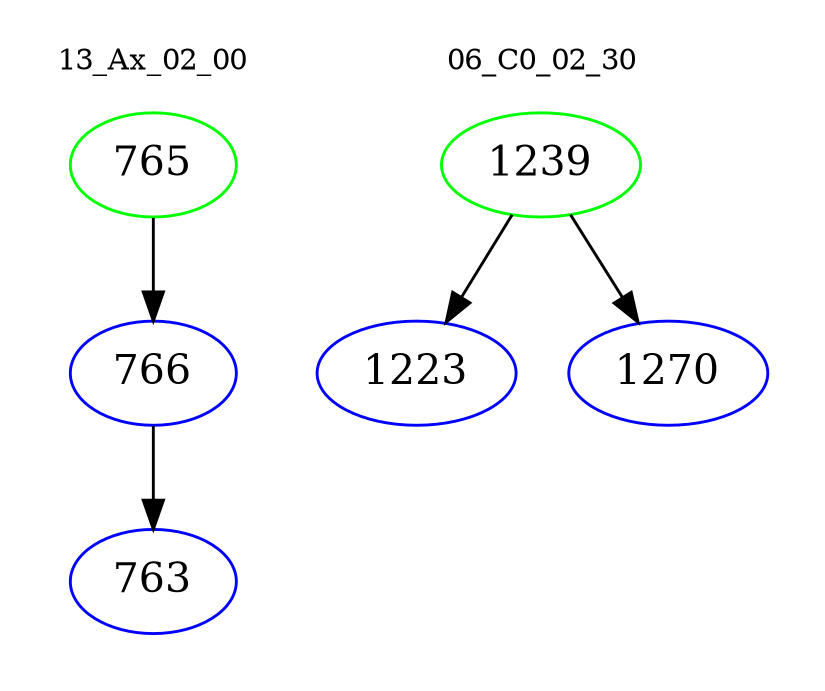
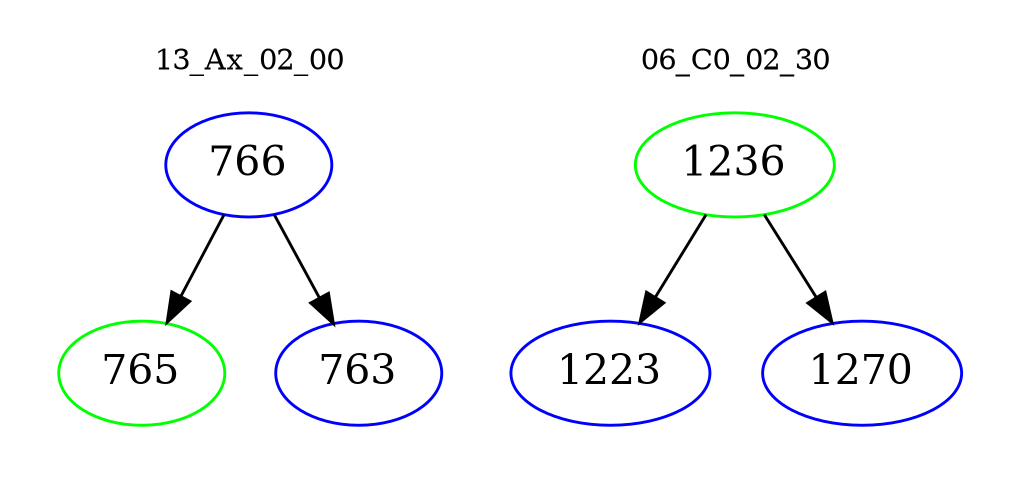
node "1239": label "1239" -> "1236"
edge "765" -> "766": reversed
